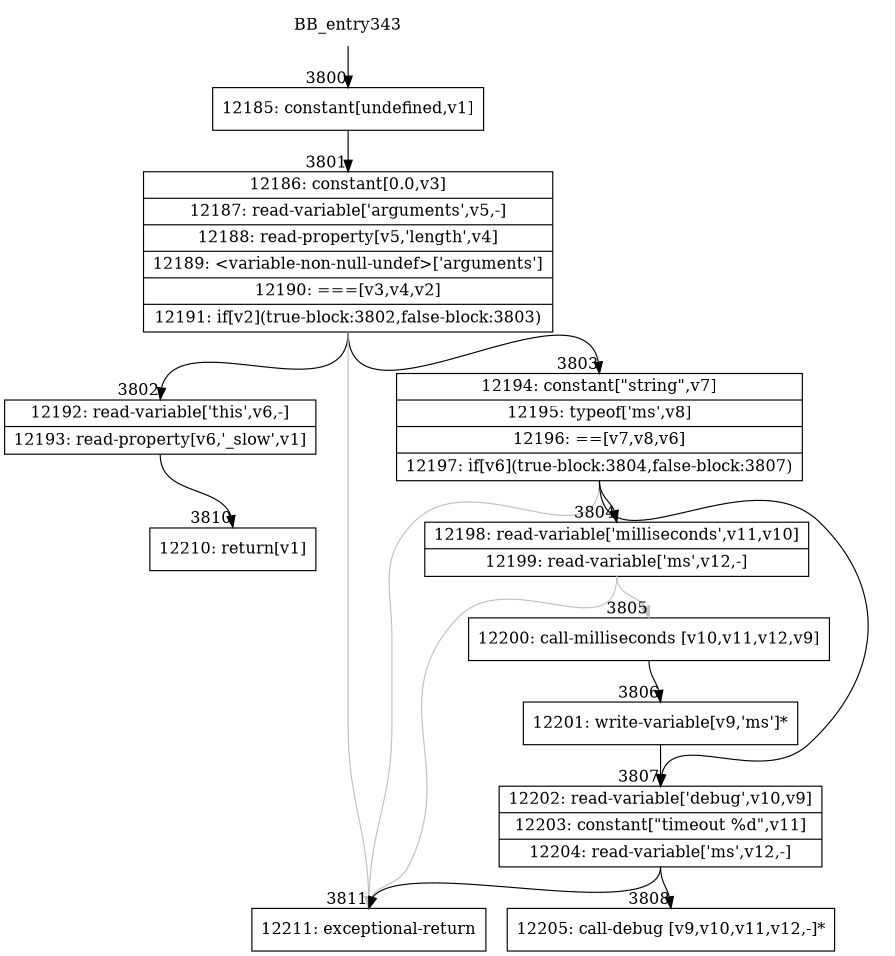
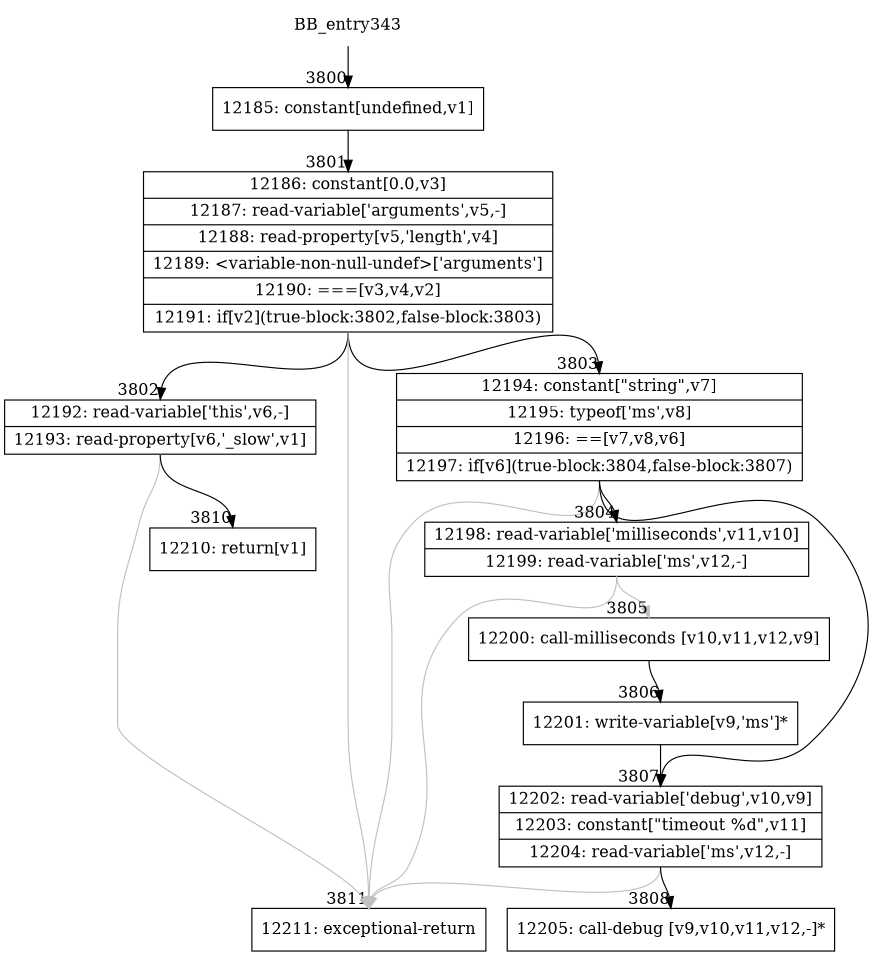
edge "12192: read-variable['this',v6,-]" -> "12211: exceptional-return": added
edge "12202: read-variable['debug',v10,v9]" -> "12211: exceptional-return": color black -> gray
